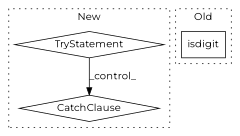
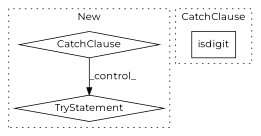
cluster "Old": label "Old" -> "CatchClause"
edge "TryStatement" -> "CatchClause": reversed
